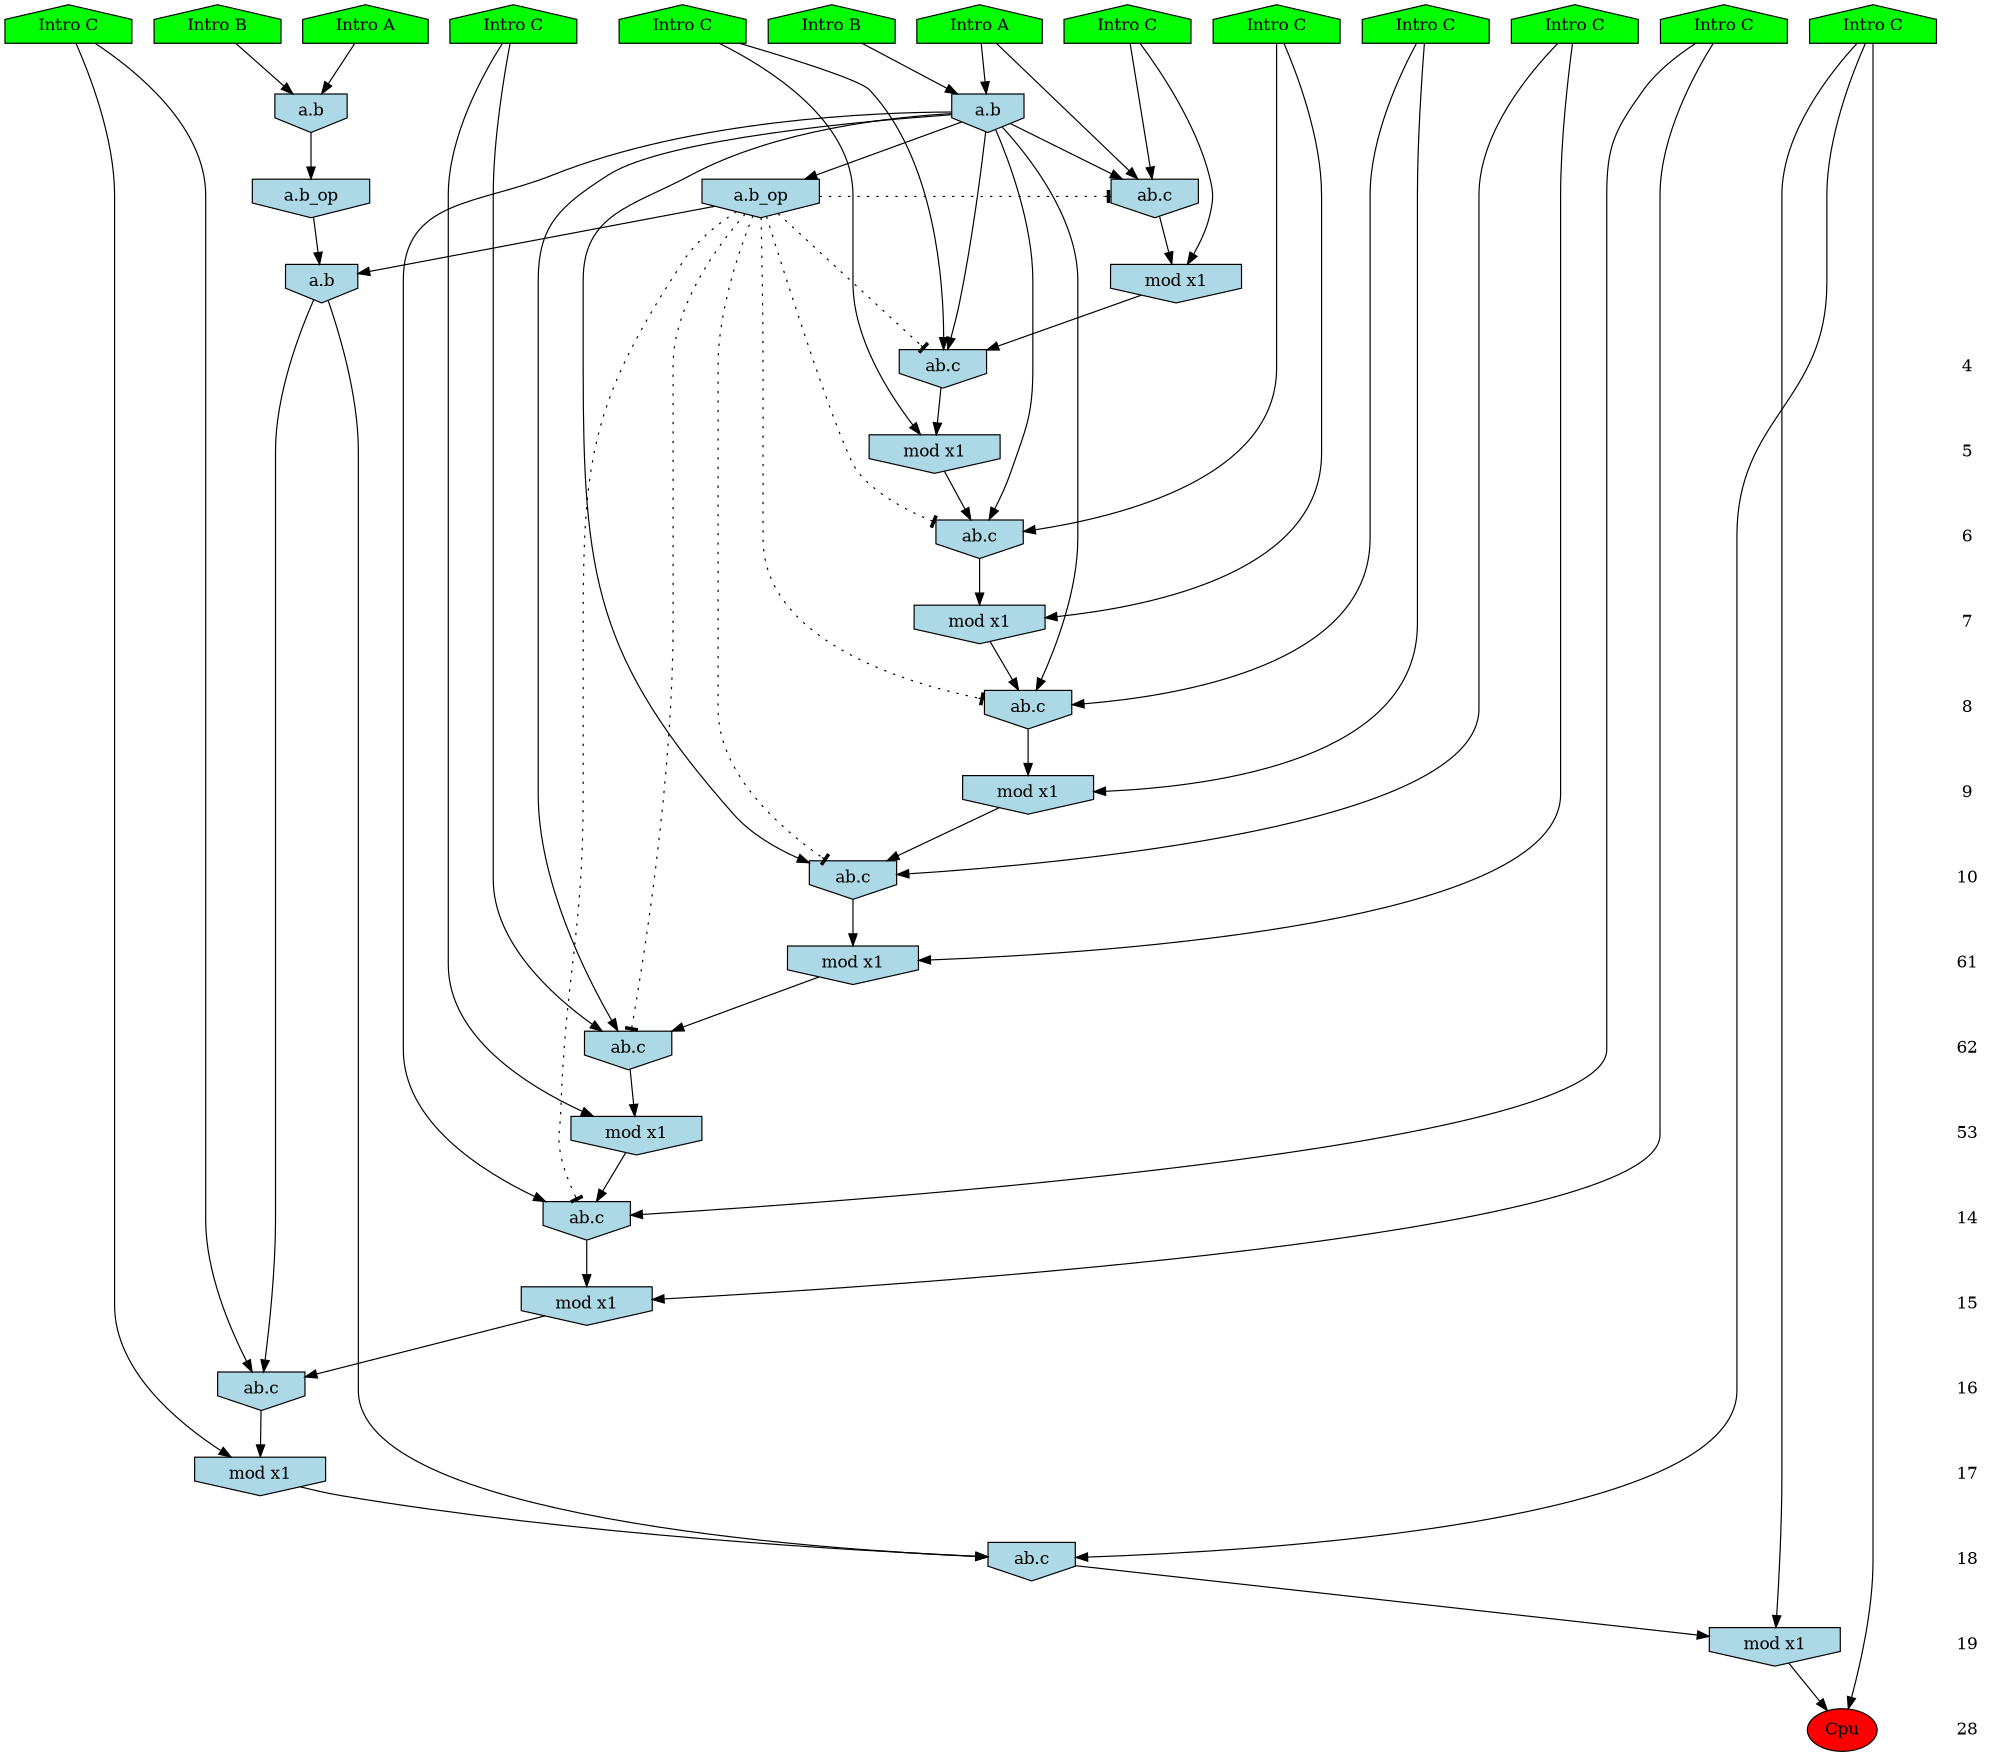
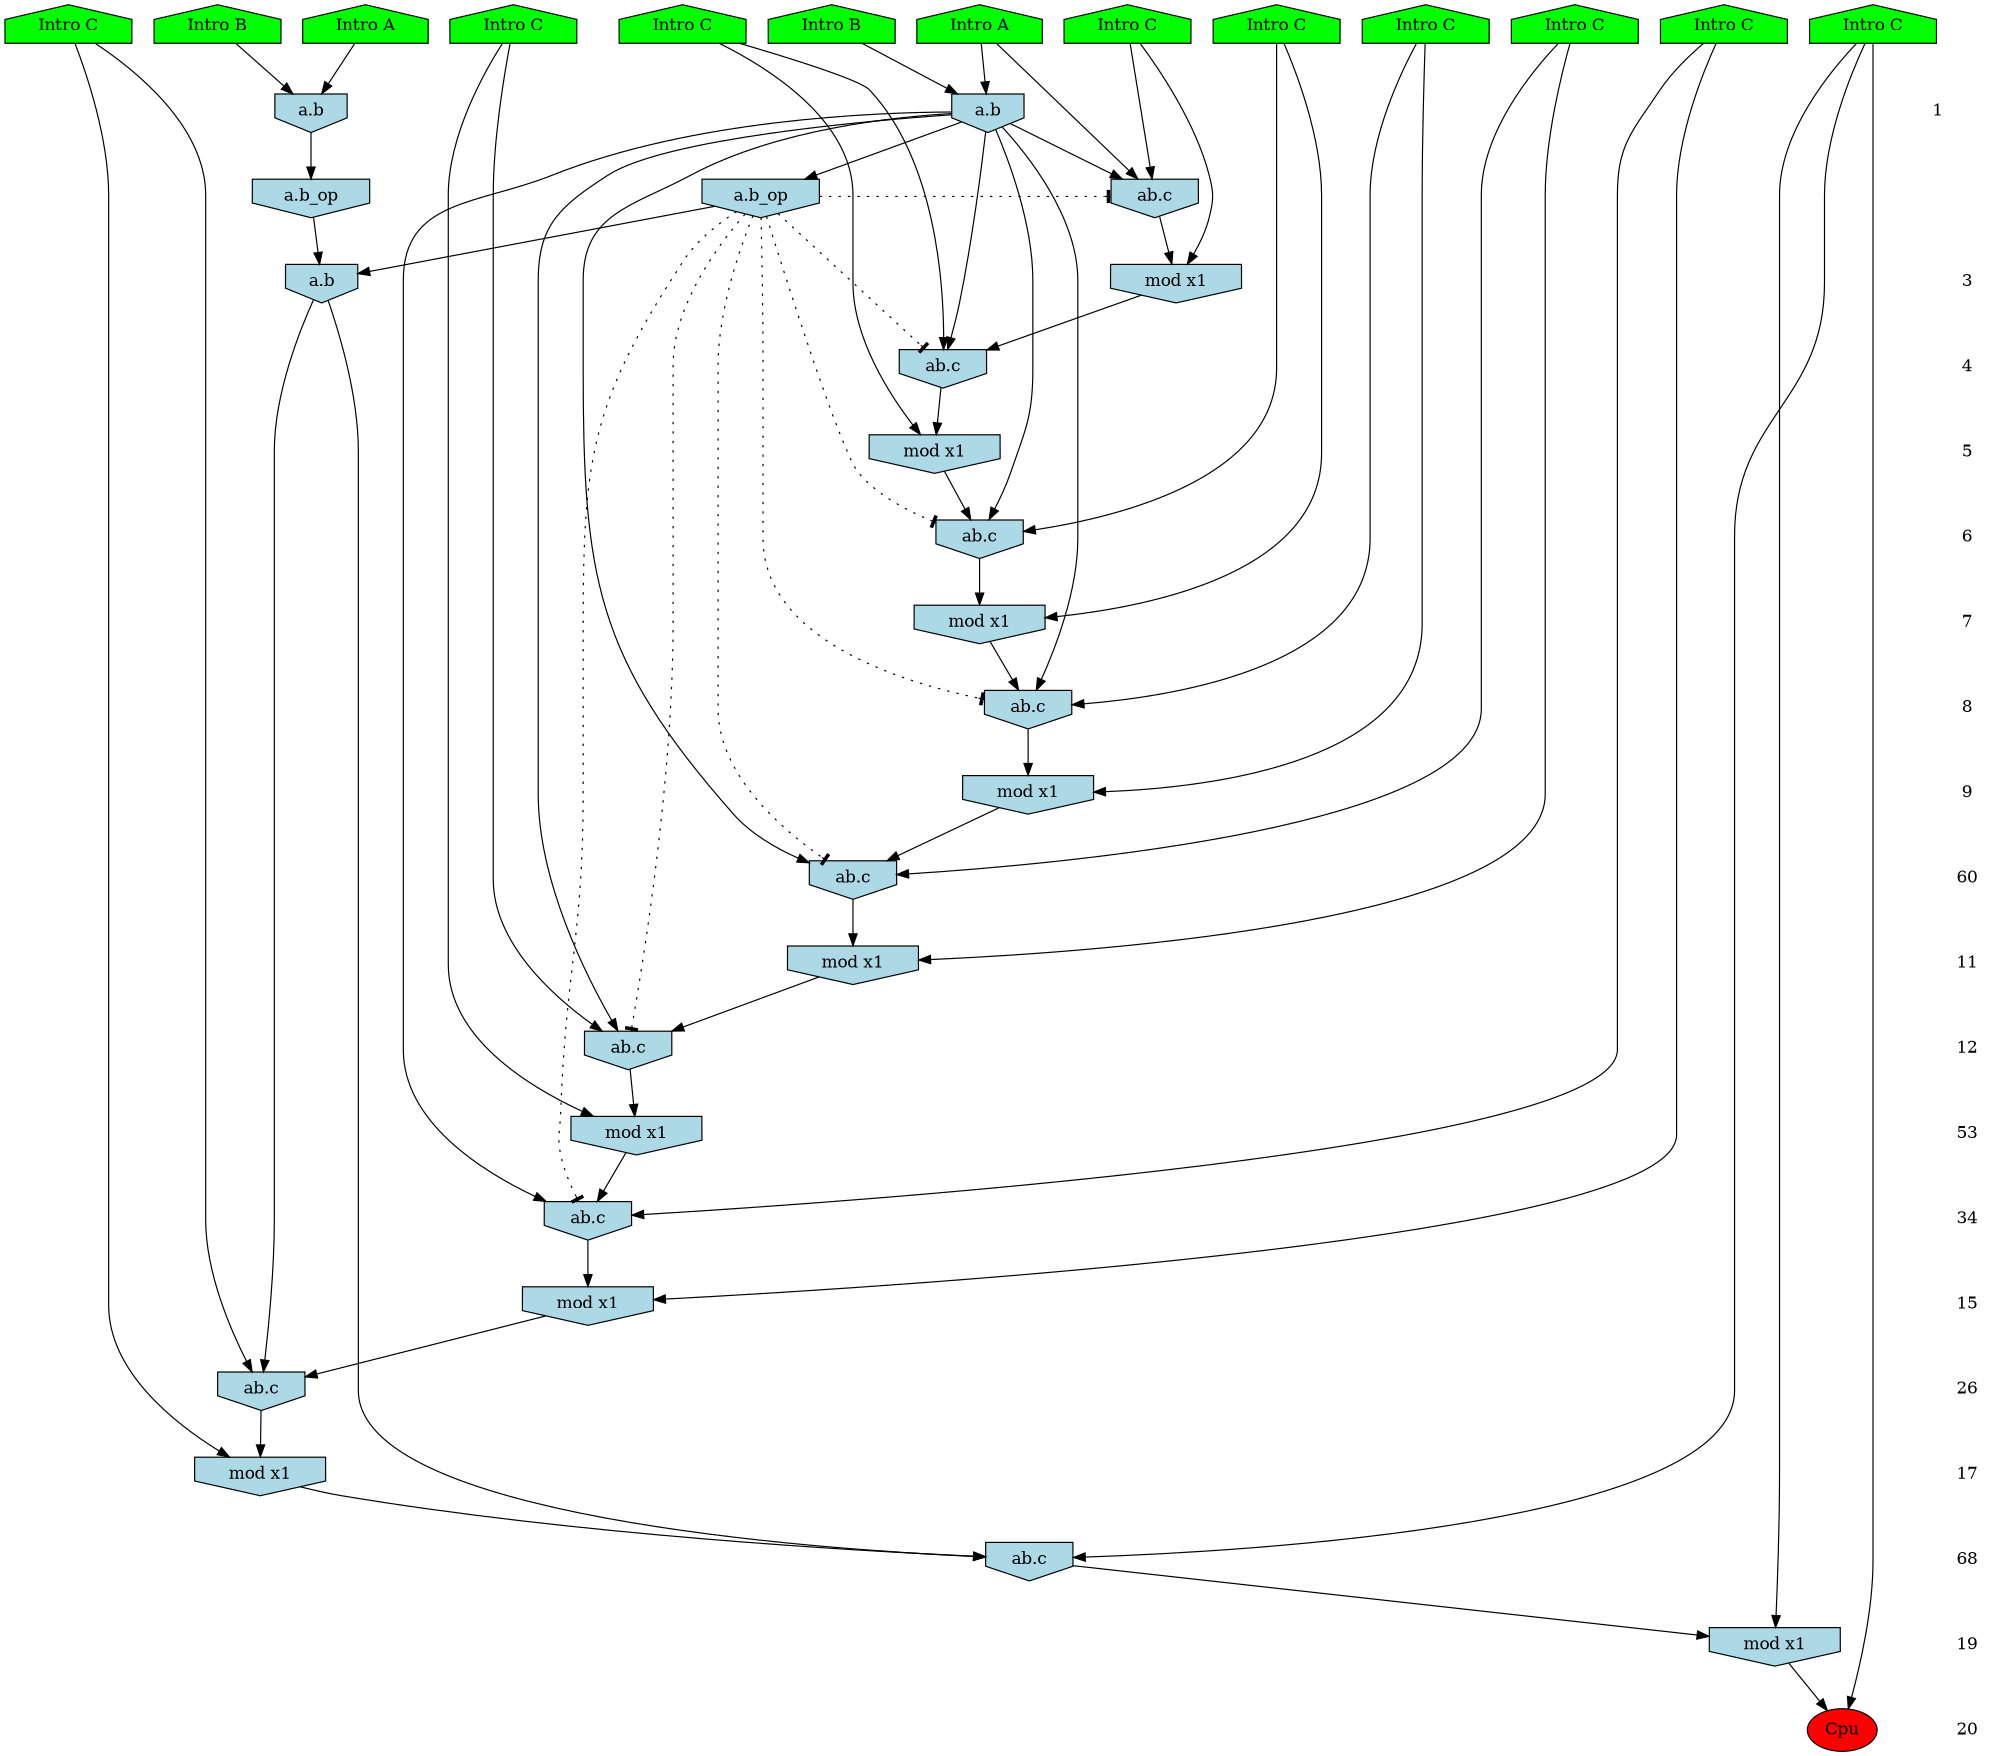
node "1": added
node "3": added
node "10": label "10" -> "60"
node "61": label "61" -> "11"
node "62": label "62" -> "12"
node "14": label "14" -> "34"
node "16": label "16" -> "26"
node "18": label "18" -> "68"
node "28": label "28" -> "20"
